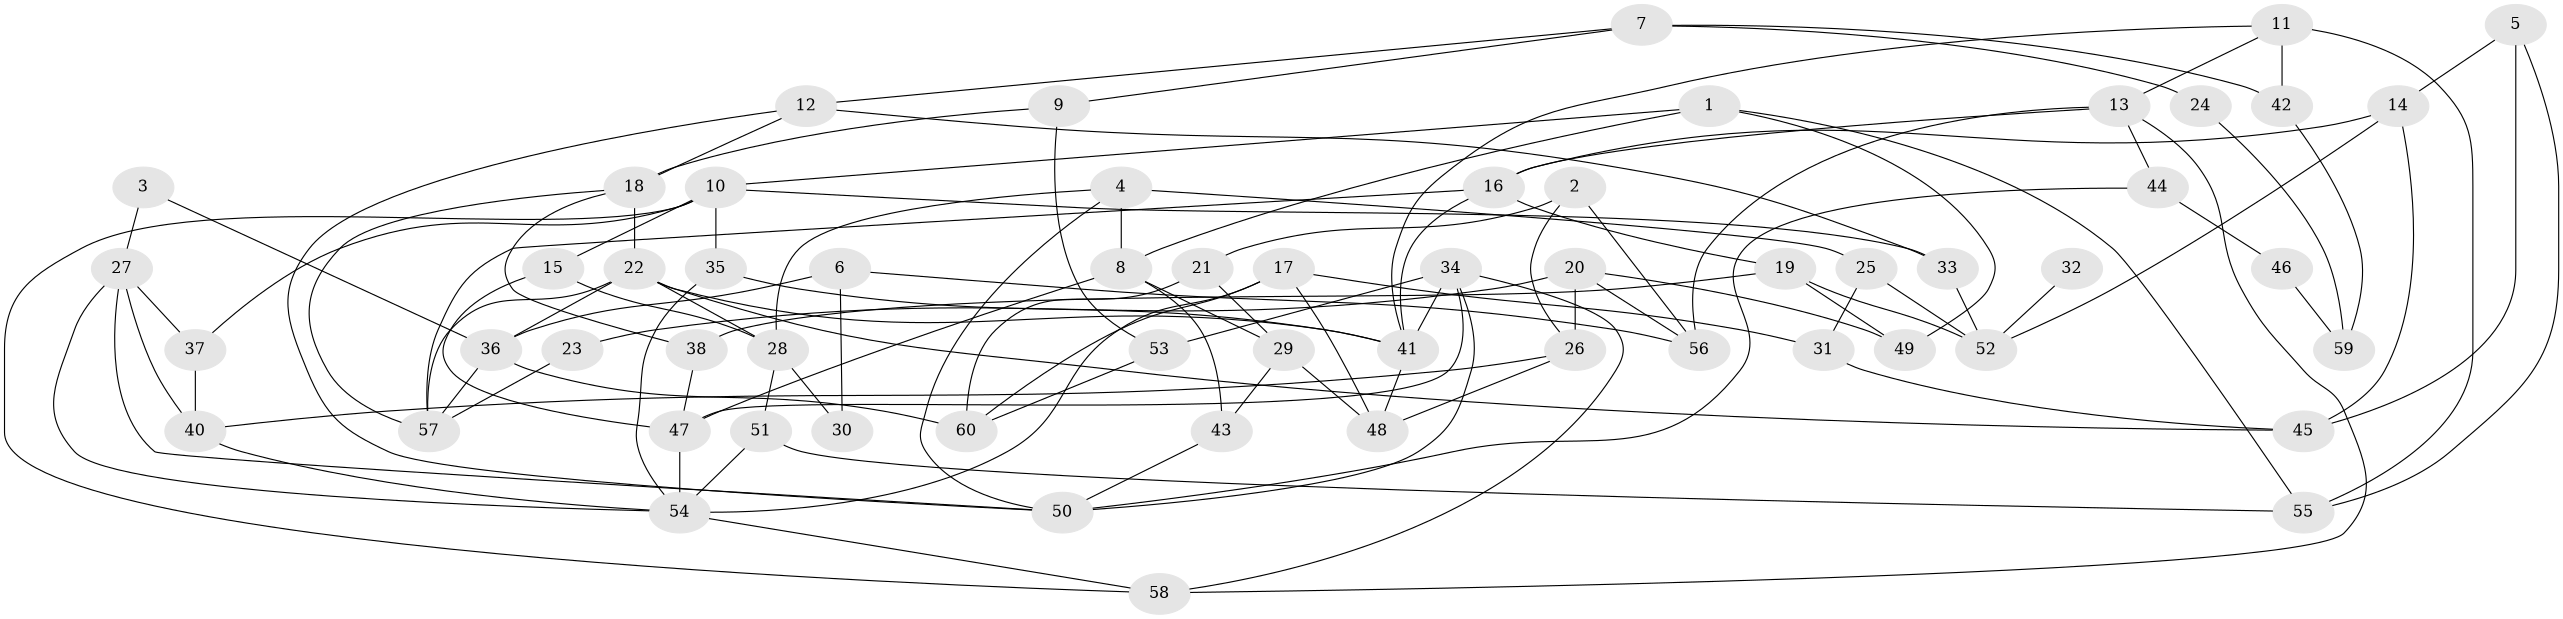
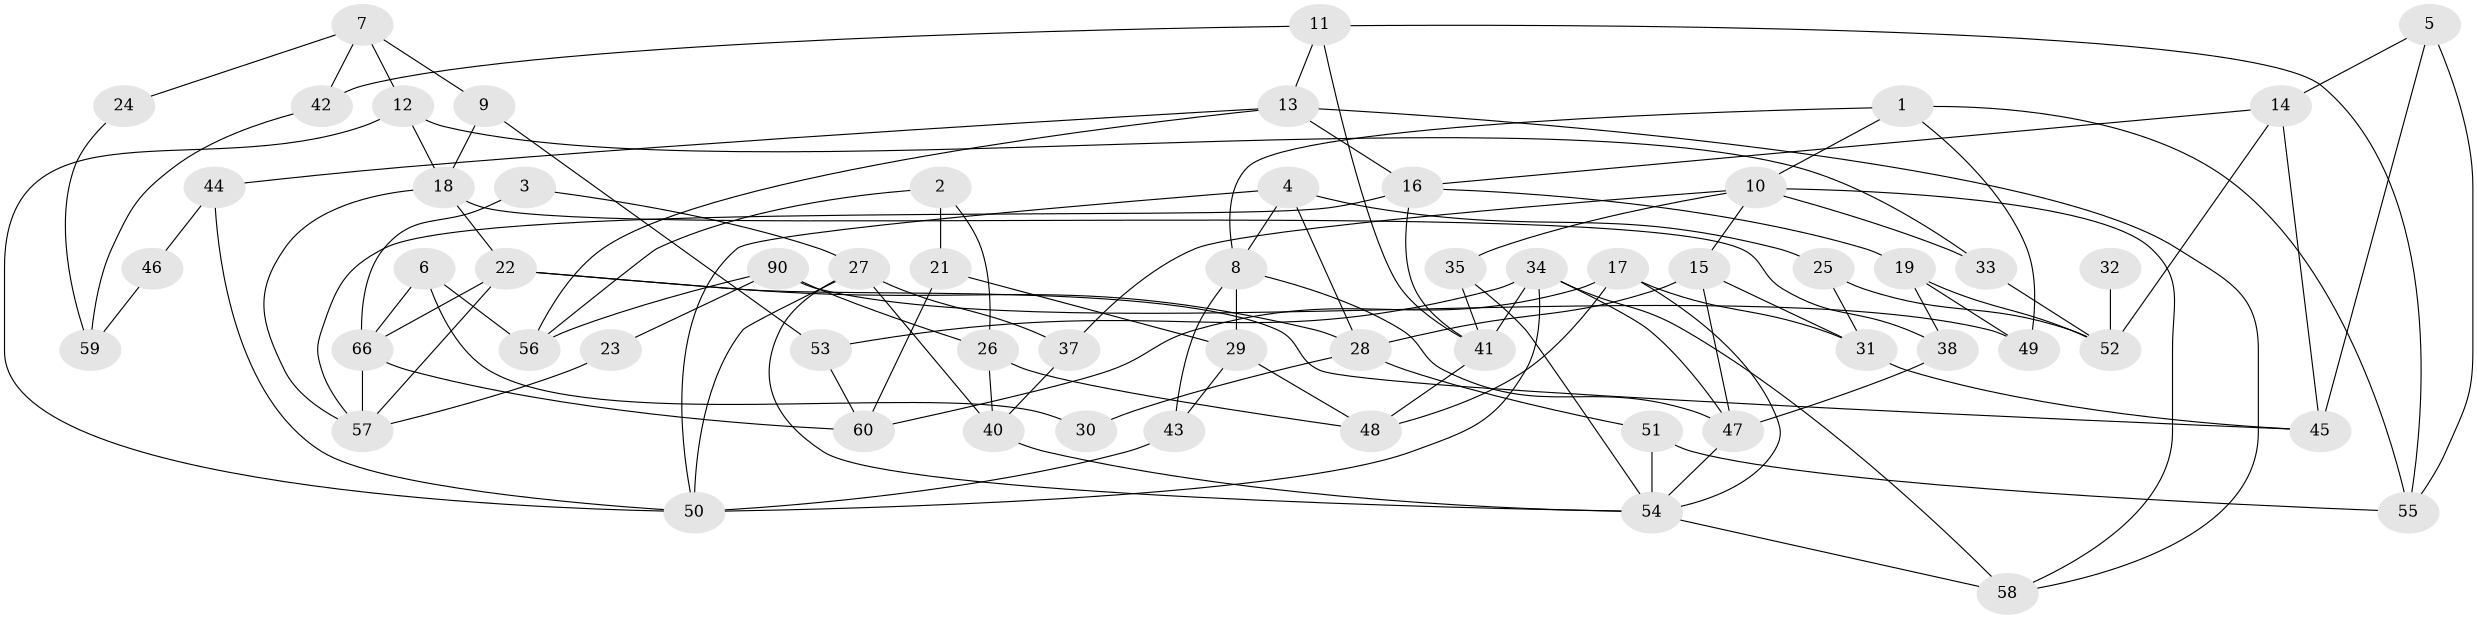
node "20": label "20" -> "90"
edge "15" -- "31": added
edge "22" -- "41": removed
node "36": label "36" -> "66"
